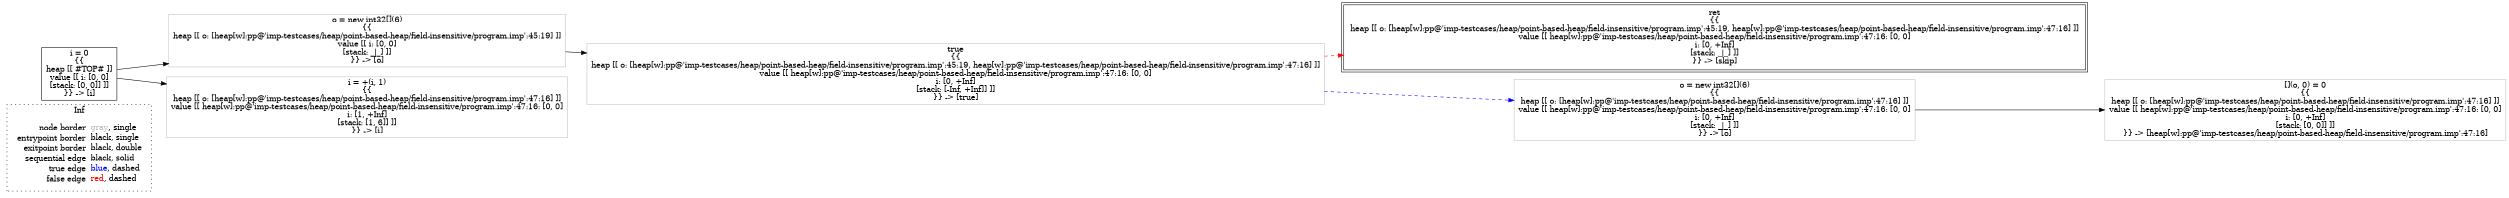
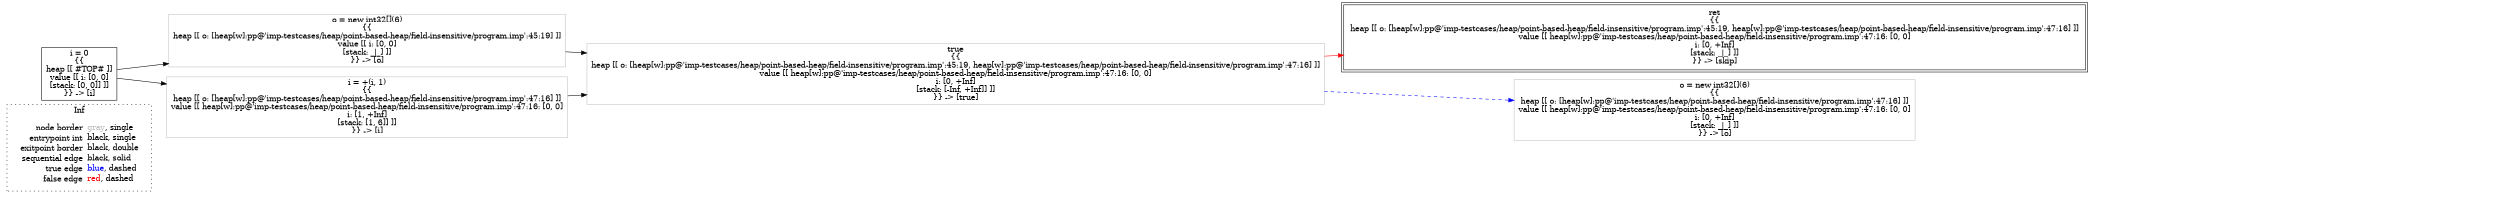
edge "true" -> "ret": style dashed -> solid
edge "i = +(i, 1)" -> "true": added
node "[](o, 0) = 0": removed
node "node border": text "entrypoint border" -> "entrypoint int"
